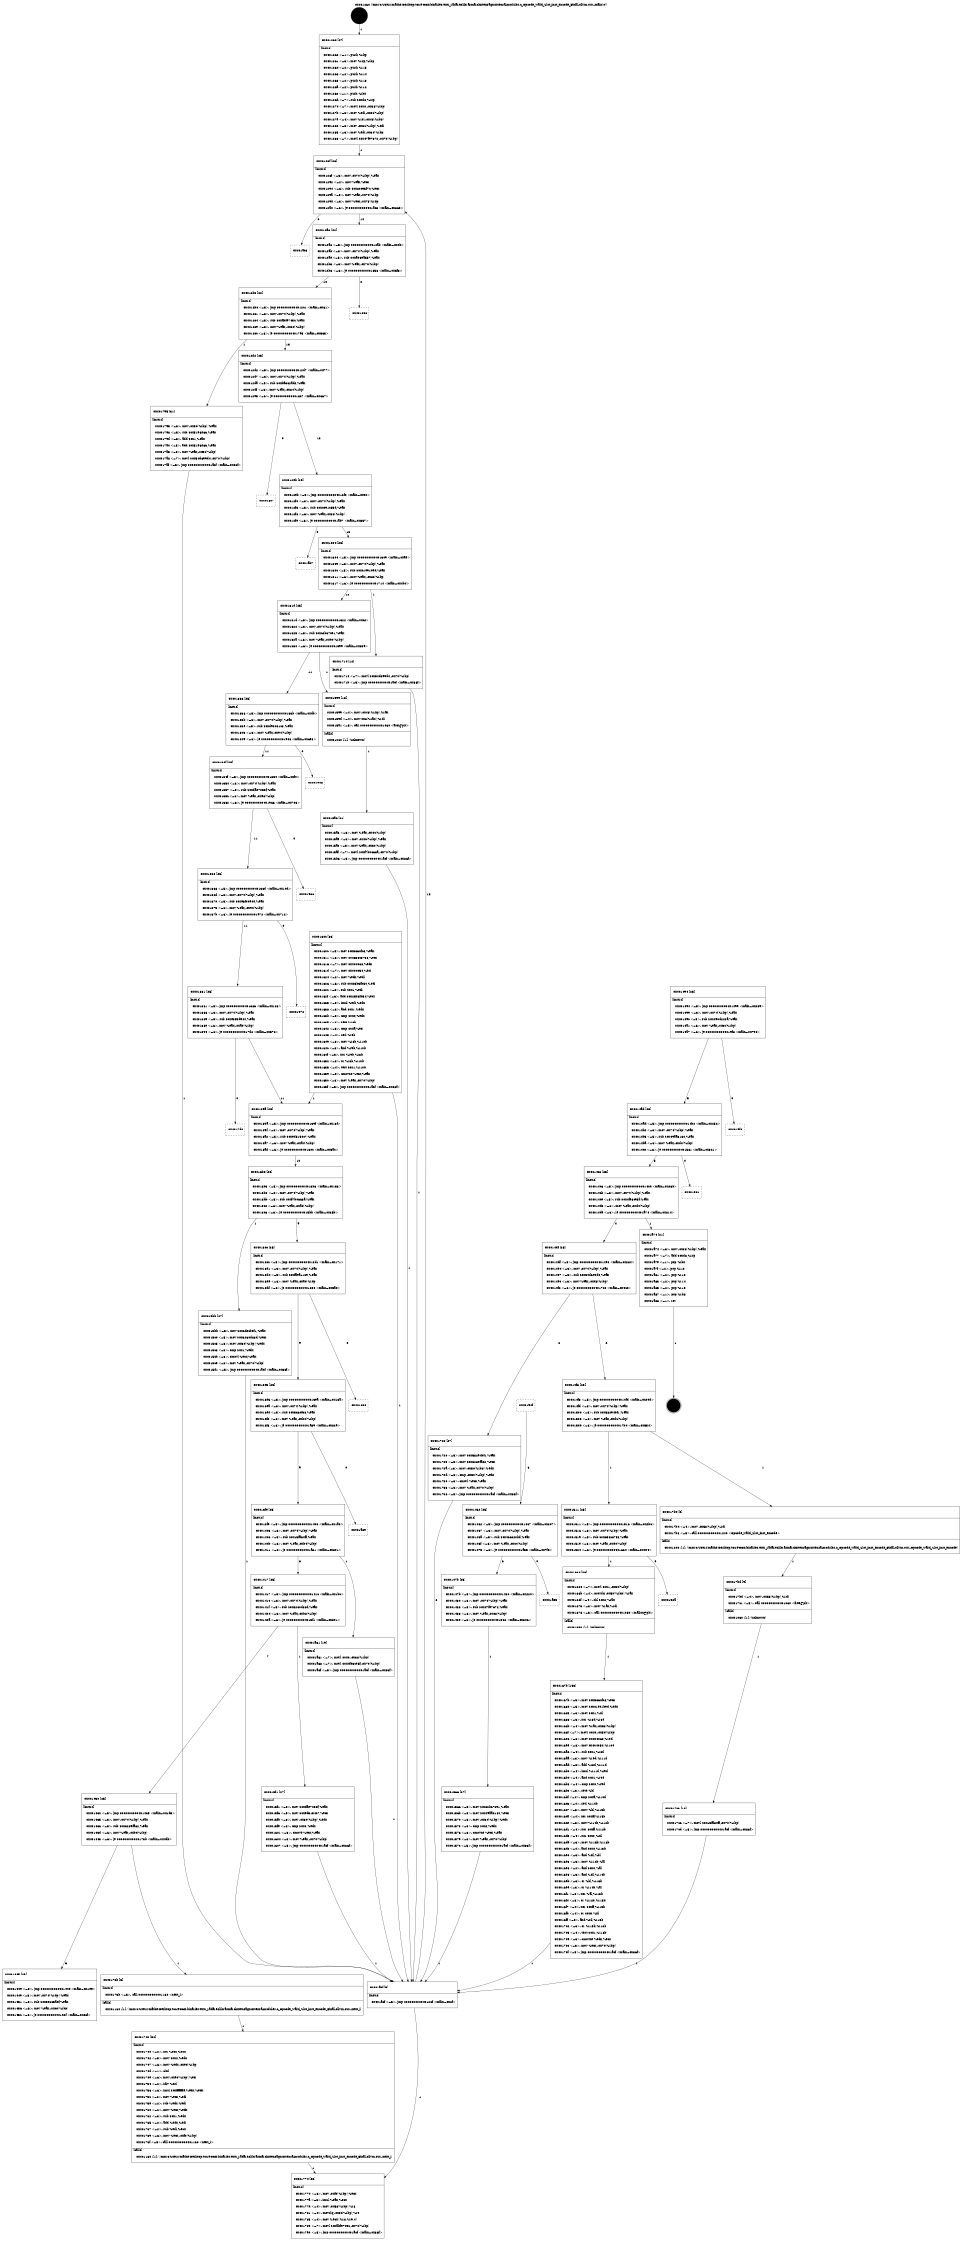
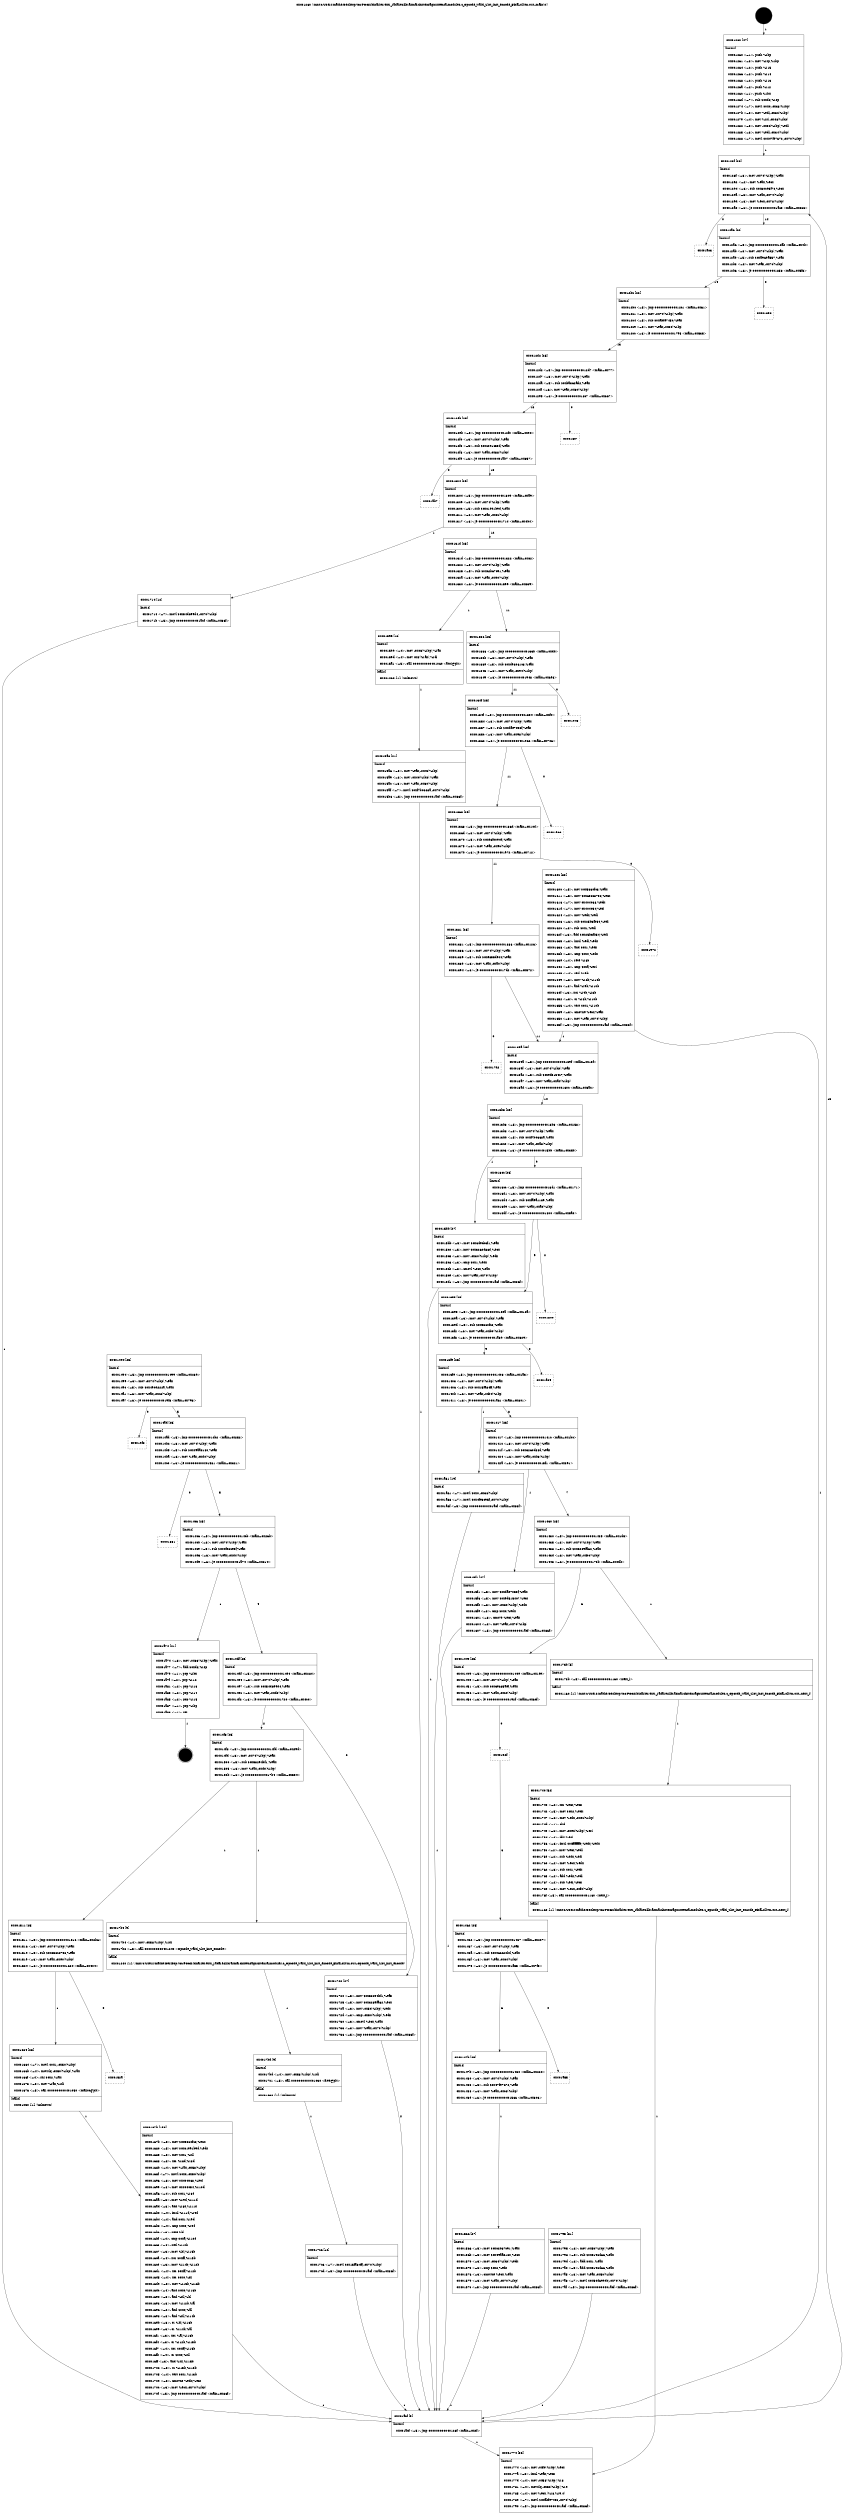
edge "0x4012bc [22]" -> "0x401795 [31]": removed, label "1"
edge "0x401449 [25]" -> "0x40192f": added, label "0"
